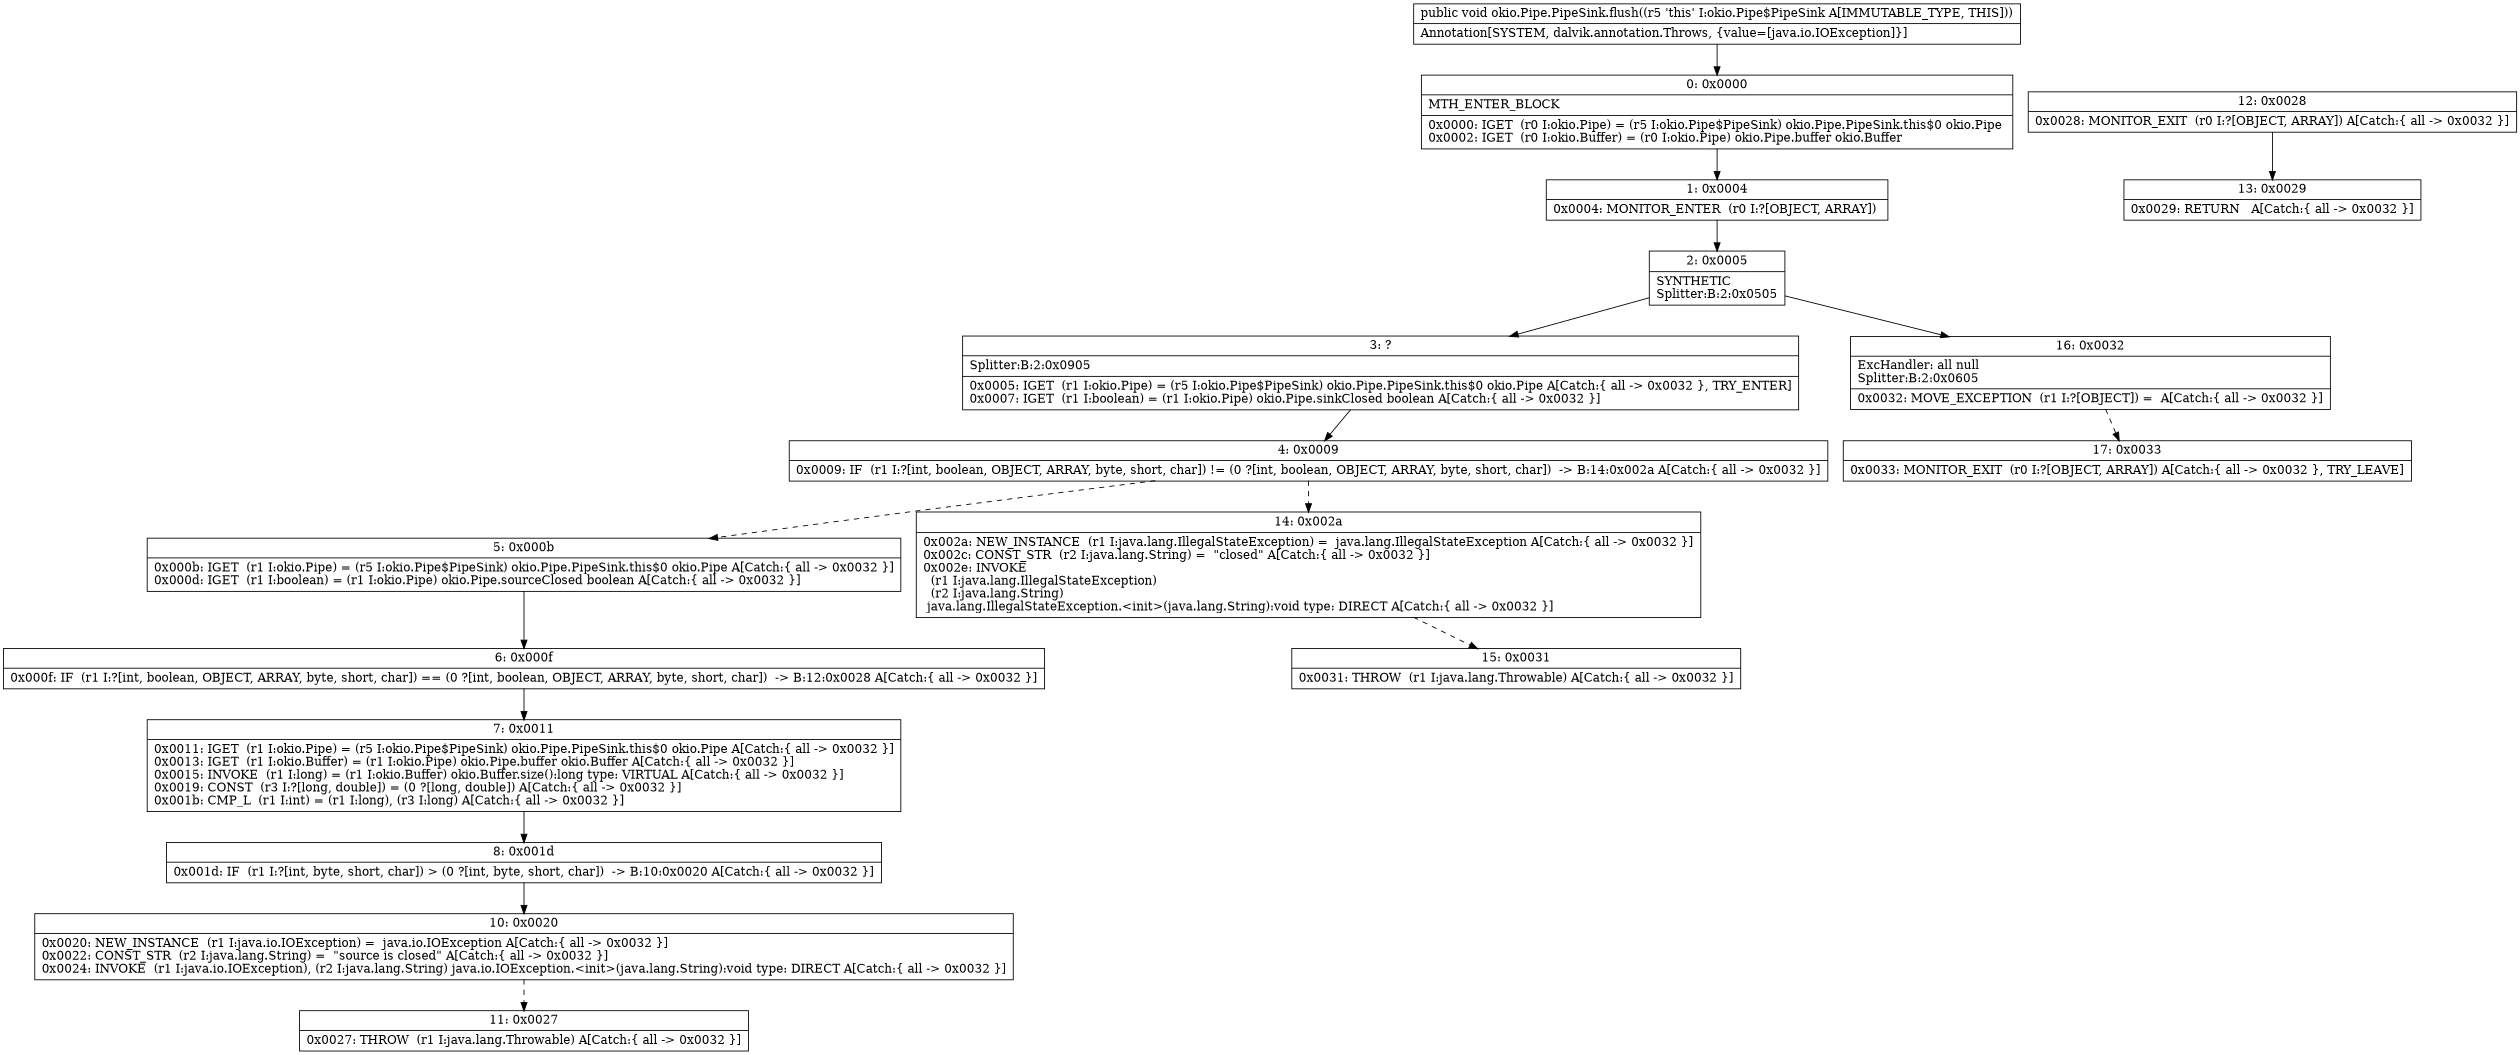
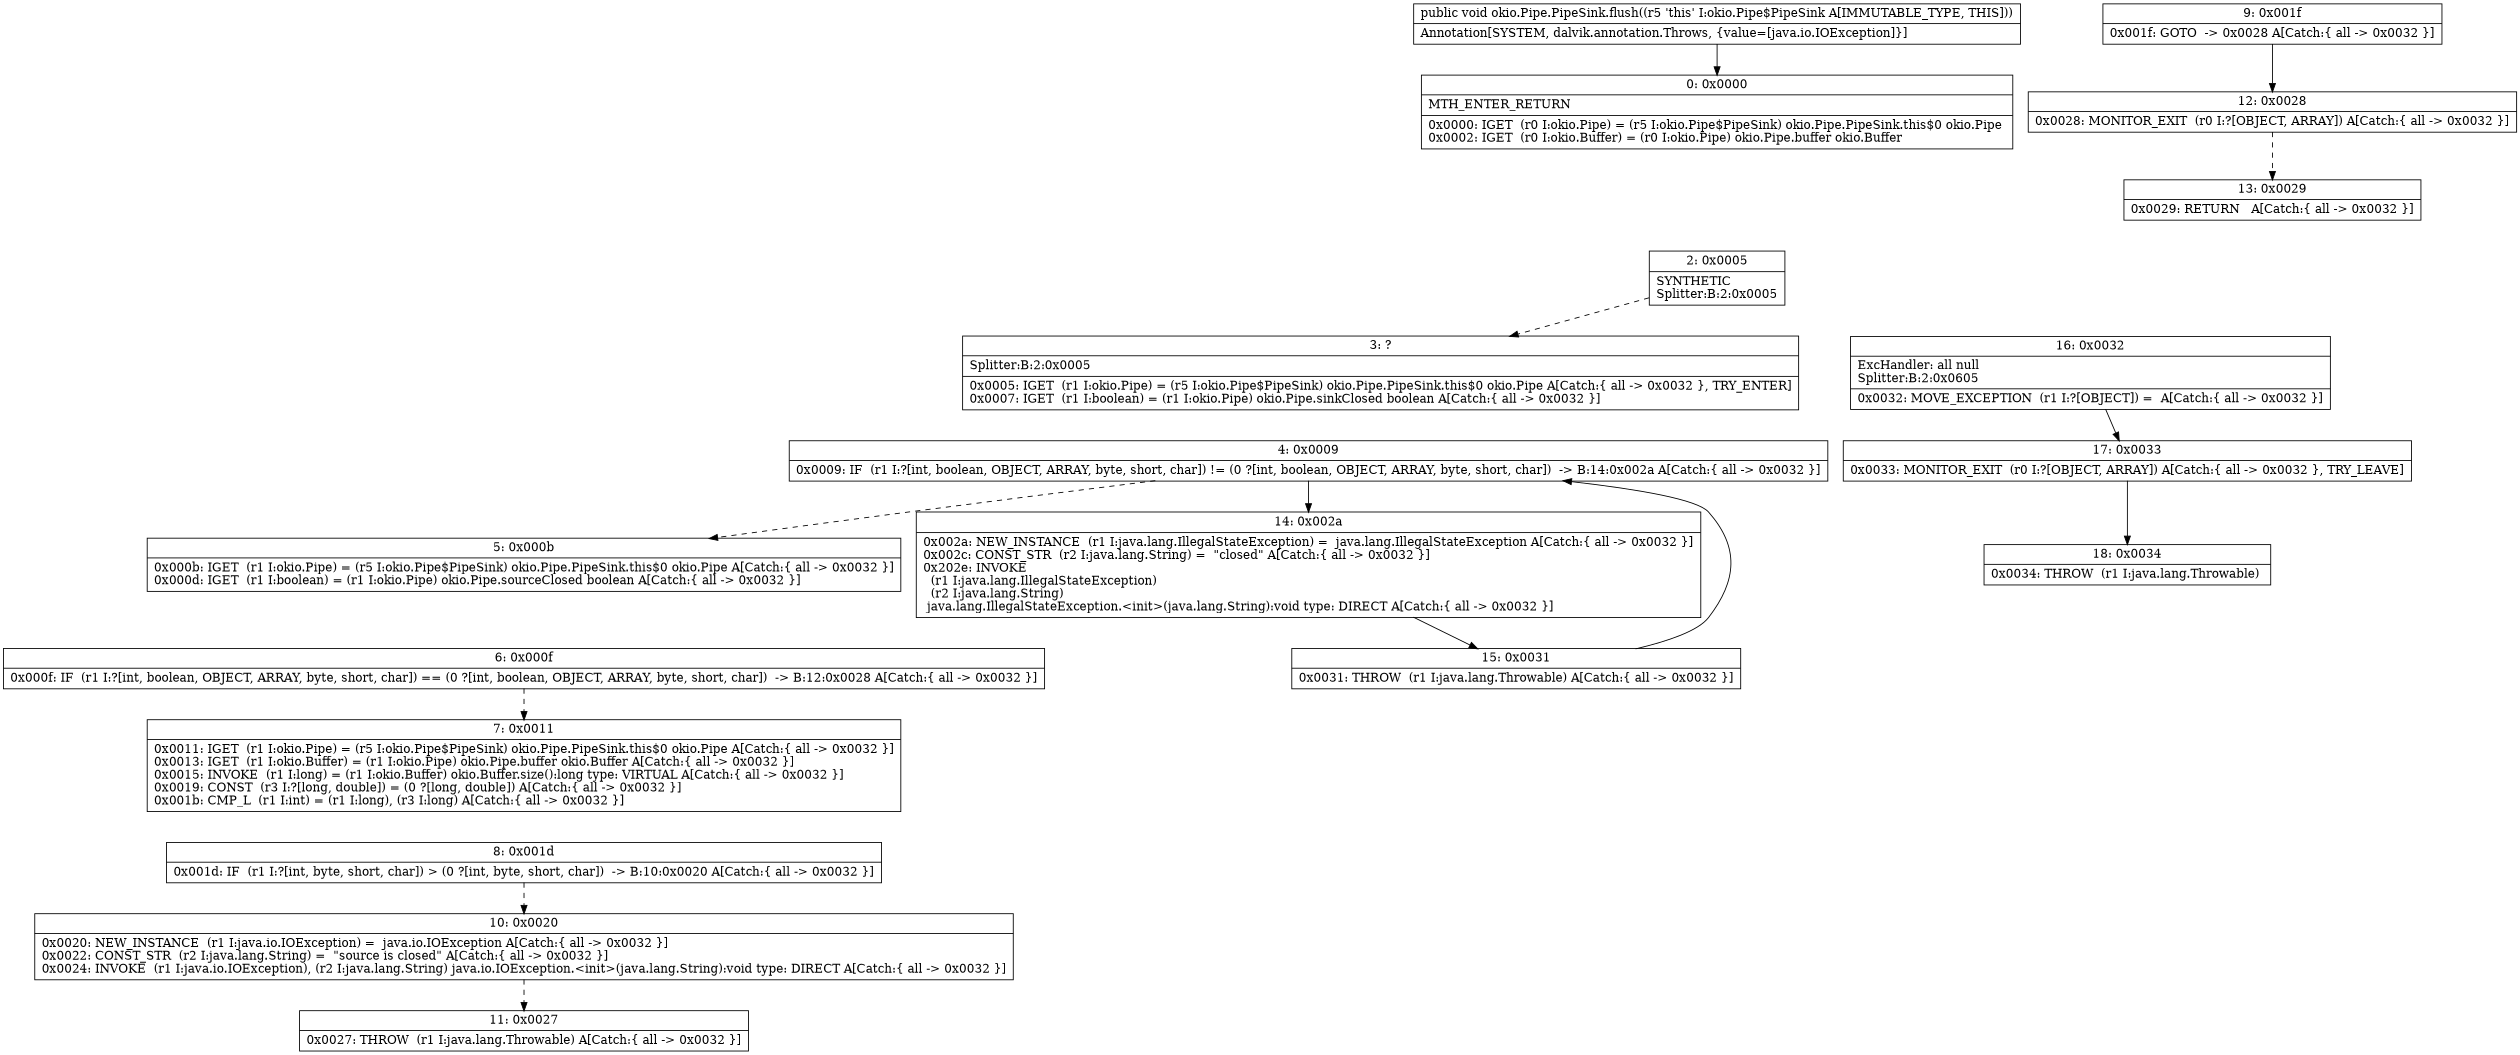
node "9: 0x001f": added
node "0: 0x0000": text "MTH_ENTER_BLOCK" -> "MTH_ENTER_RETURN"
edge "12: 0x0028" -> "13: 0x0029": style solid -> dashed
node "1: 0x0004": removed
node "2: 0x0005": text "Splitter:B:2:0x0505" -> "Splitter:B:2:0x0005"
edge "2: 0x0005" -> "16: 0x0032": removed
edge "2: 0x0005" -> "3: ?": style solid -> dashed
node "3: ?": text "Splitter:B:2:0x0905" -> "Splitter:B:2:0x0005"
edge "16: 0x0032" -> "17: 0x0033": style dashed -> solid
edge "3: ?" -> "4: 0x0009": now "15: 0x0031" -> "4: 0x0009"
edge "4: 0x0009" -> "14: 0x002a": style dashed -> solid
node "18: 0x0034": added
node "14: 0x002a": text "0x002e: INVOKE" -> "0x202e: INVOKE"
edge "5: 0x000b" -> "6: 0x000f": removed
edge "14: 0x002a" -> "15: 0x0031": style dashed -> solid
edge "6: 0x000f" -> "7: 0x0011": style solid -> dashed
edge "7: 0x0011" -> "8: 0x001d": removed
edge "8: 0x001d" -> "10: 0x0020": style solid -> dashed
